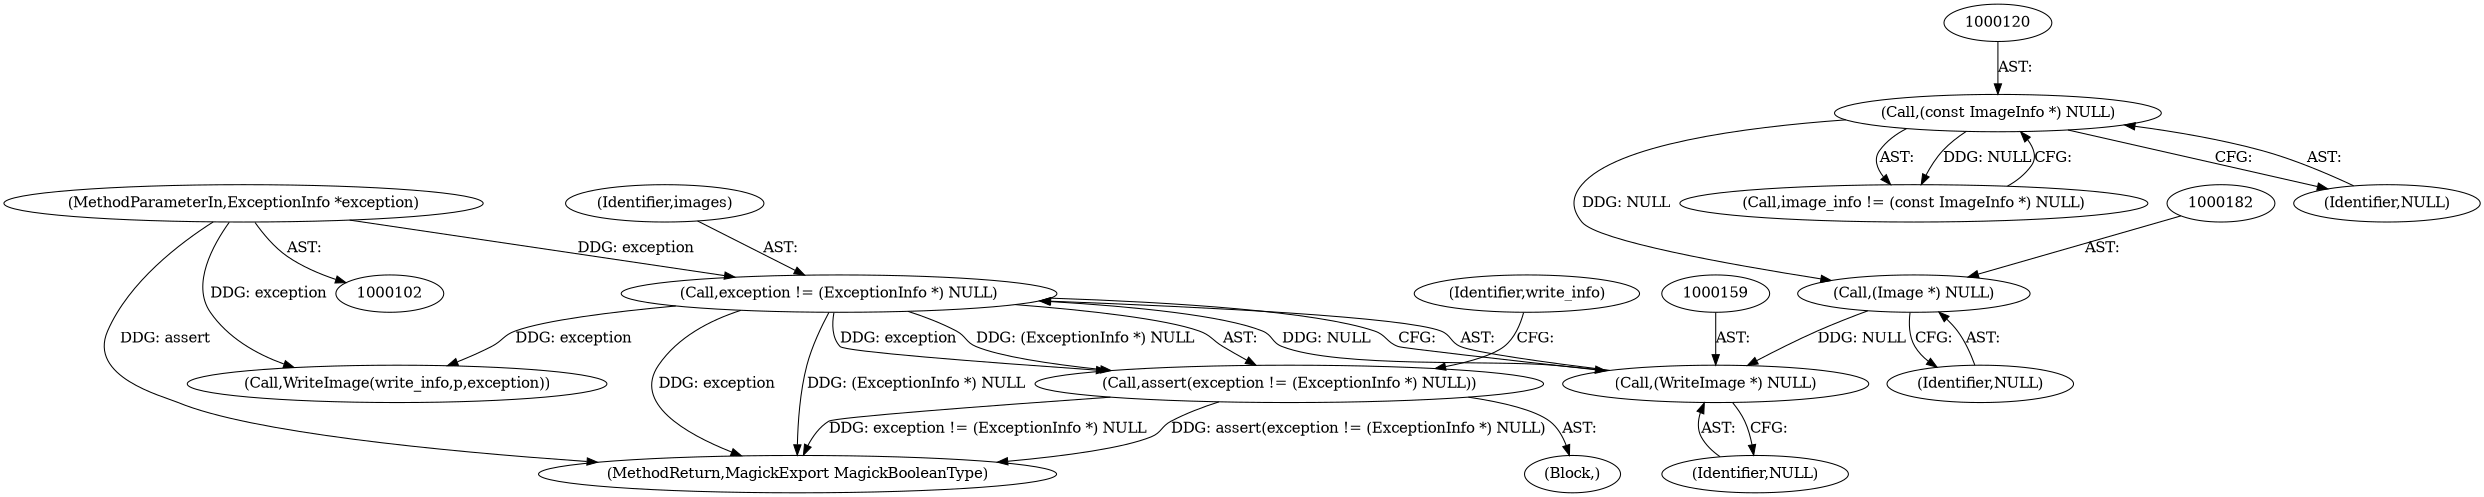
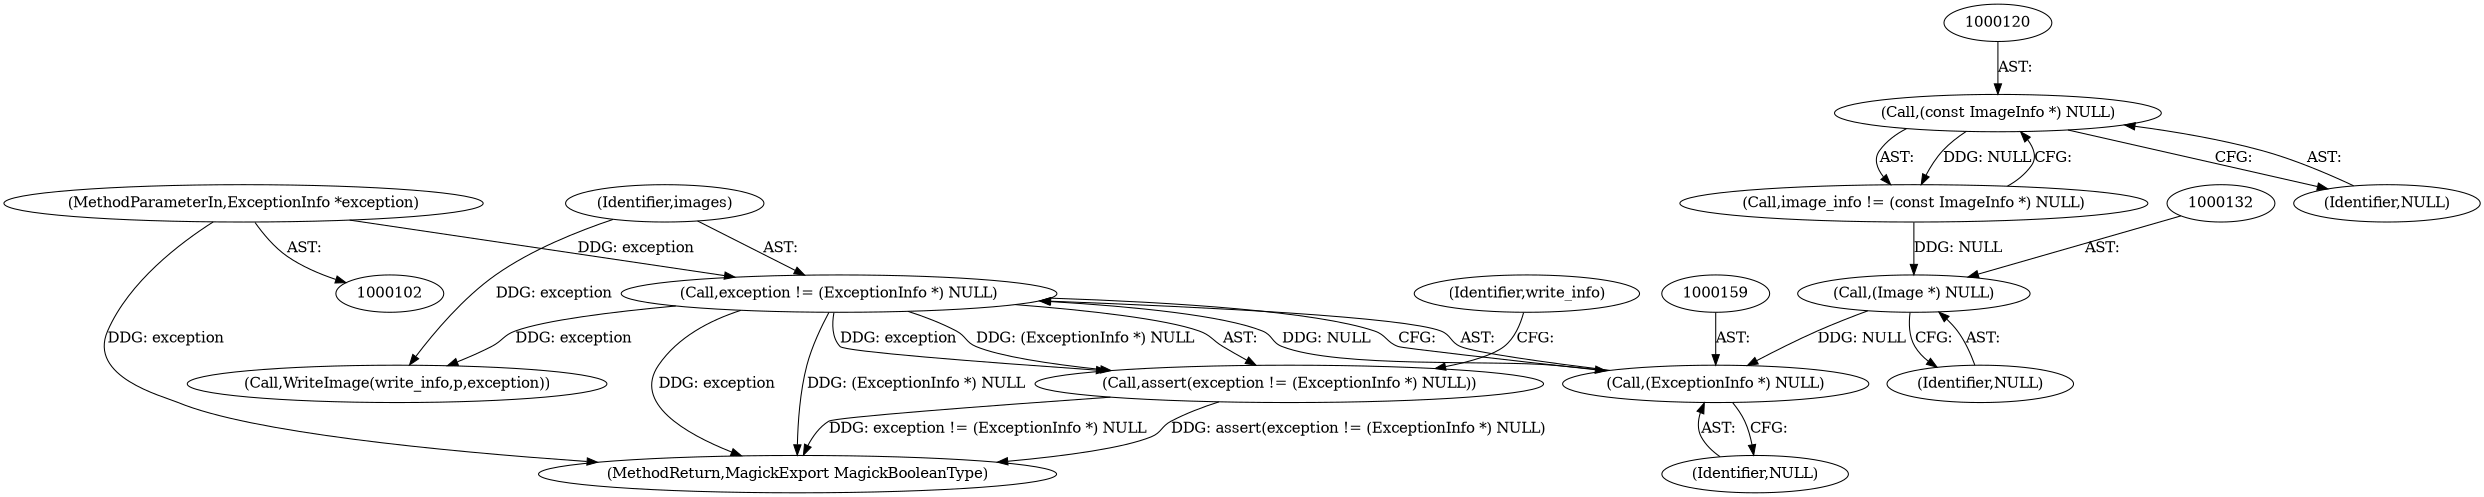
edge "(Call,(const ImageInfo *) NULL)" -> "(Call,(Image *) NULL)": now "(Call,image_info != (const ImageInfo *) NULL)" -> "(Call,(Image *) NULL)"
node "1000182": label "1000182" -> "1000132"
edge "(MethodParameterIn,ExceptionInfo *exception)" -> "(Call,WriteImage(write_info,p,exception))": now "(Identifier,images)" -> "(Call,WriteImage(write_info,p,exception))"
edge "(MethodParameterIn,ExceptionInfo *exception)" -> "(MethodReturn,MagickExport MagickBooleanType)": label "DDG: assert" -> "DDG: exception"
node "(Call,(WriteImage *) NULL)": label "(Call,(WriteImage *) NULL)" -> "(Call,(ExceptionInfo *) NULL)"
node "(Block,)": removed
